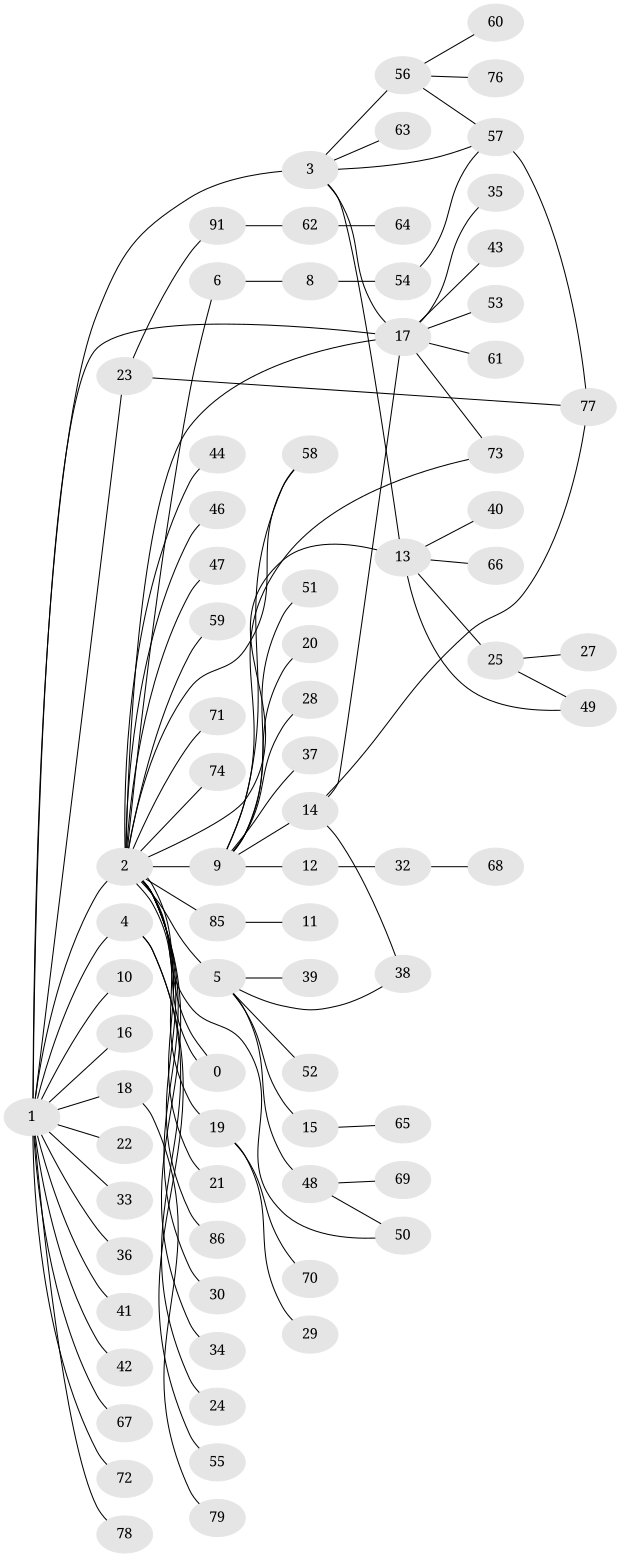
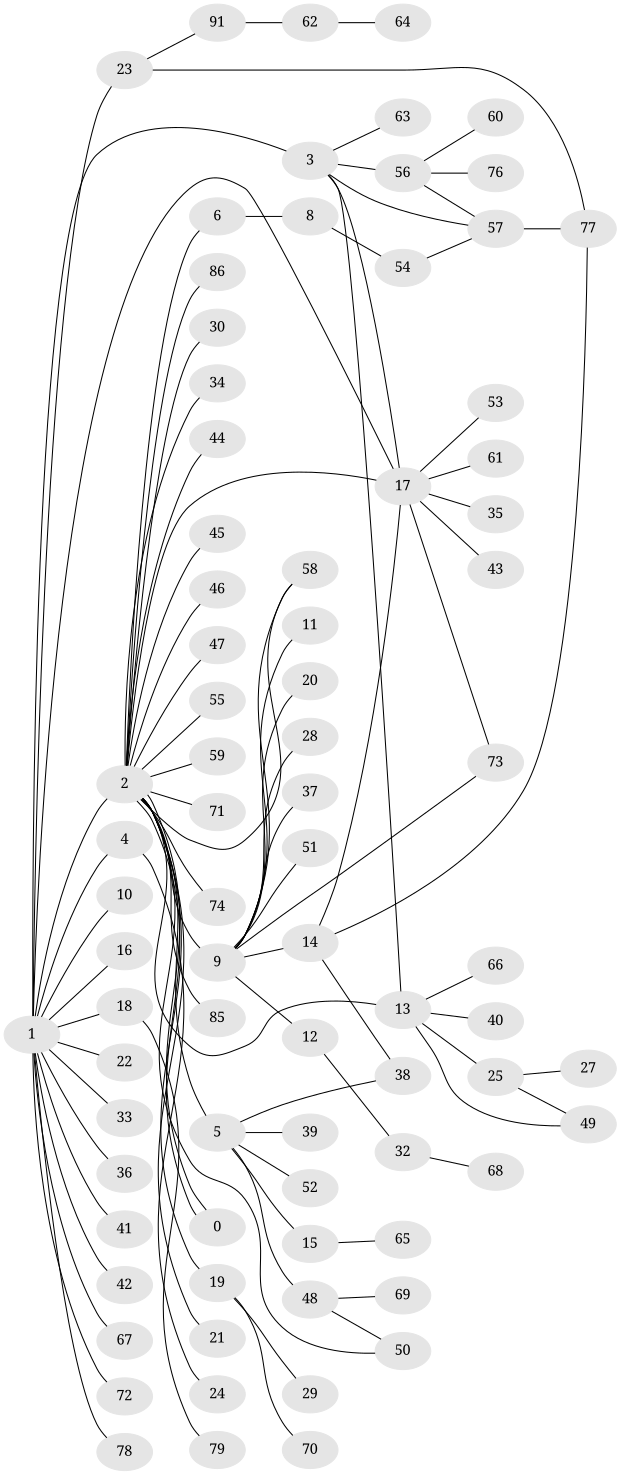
node "45": added
edge "85" -- "11": now "9" -- "11"
edge "4" -- "55": now "2" -- "55"
